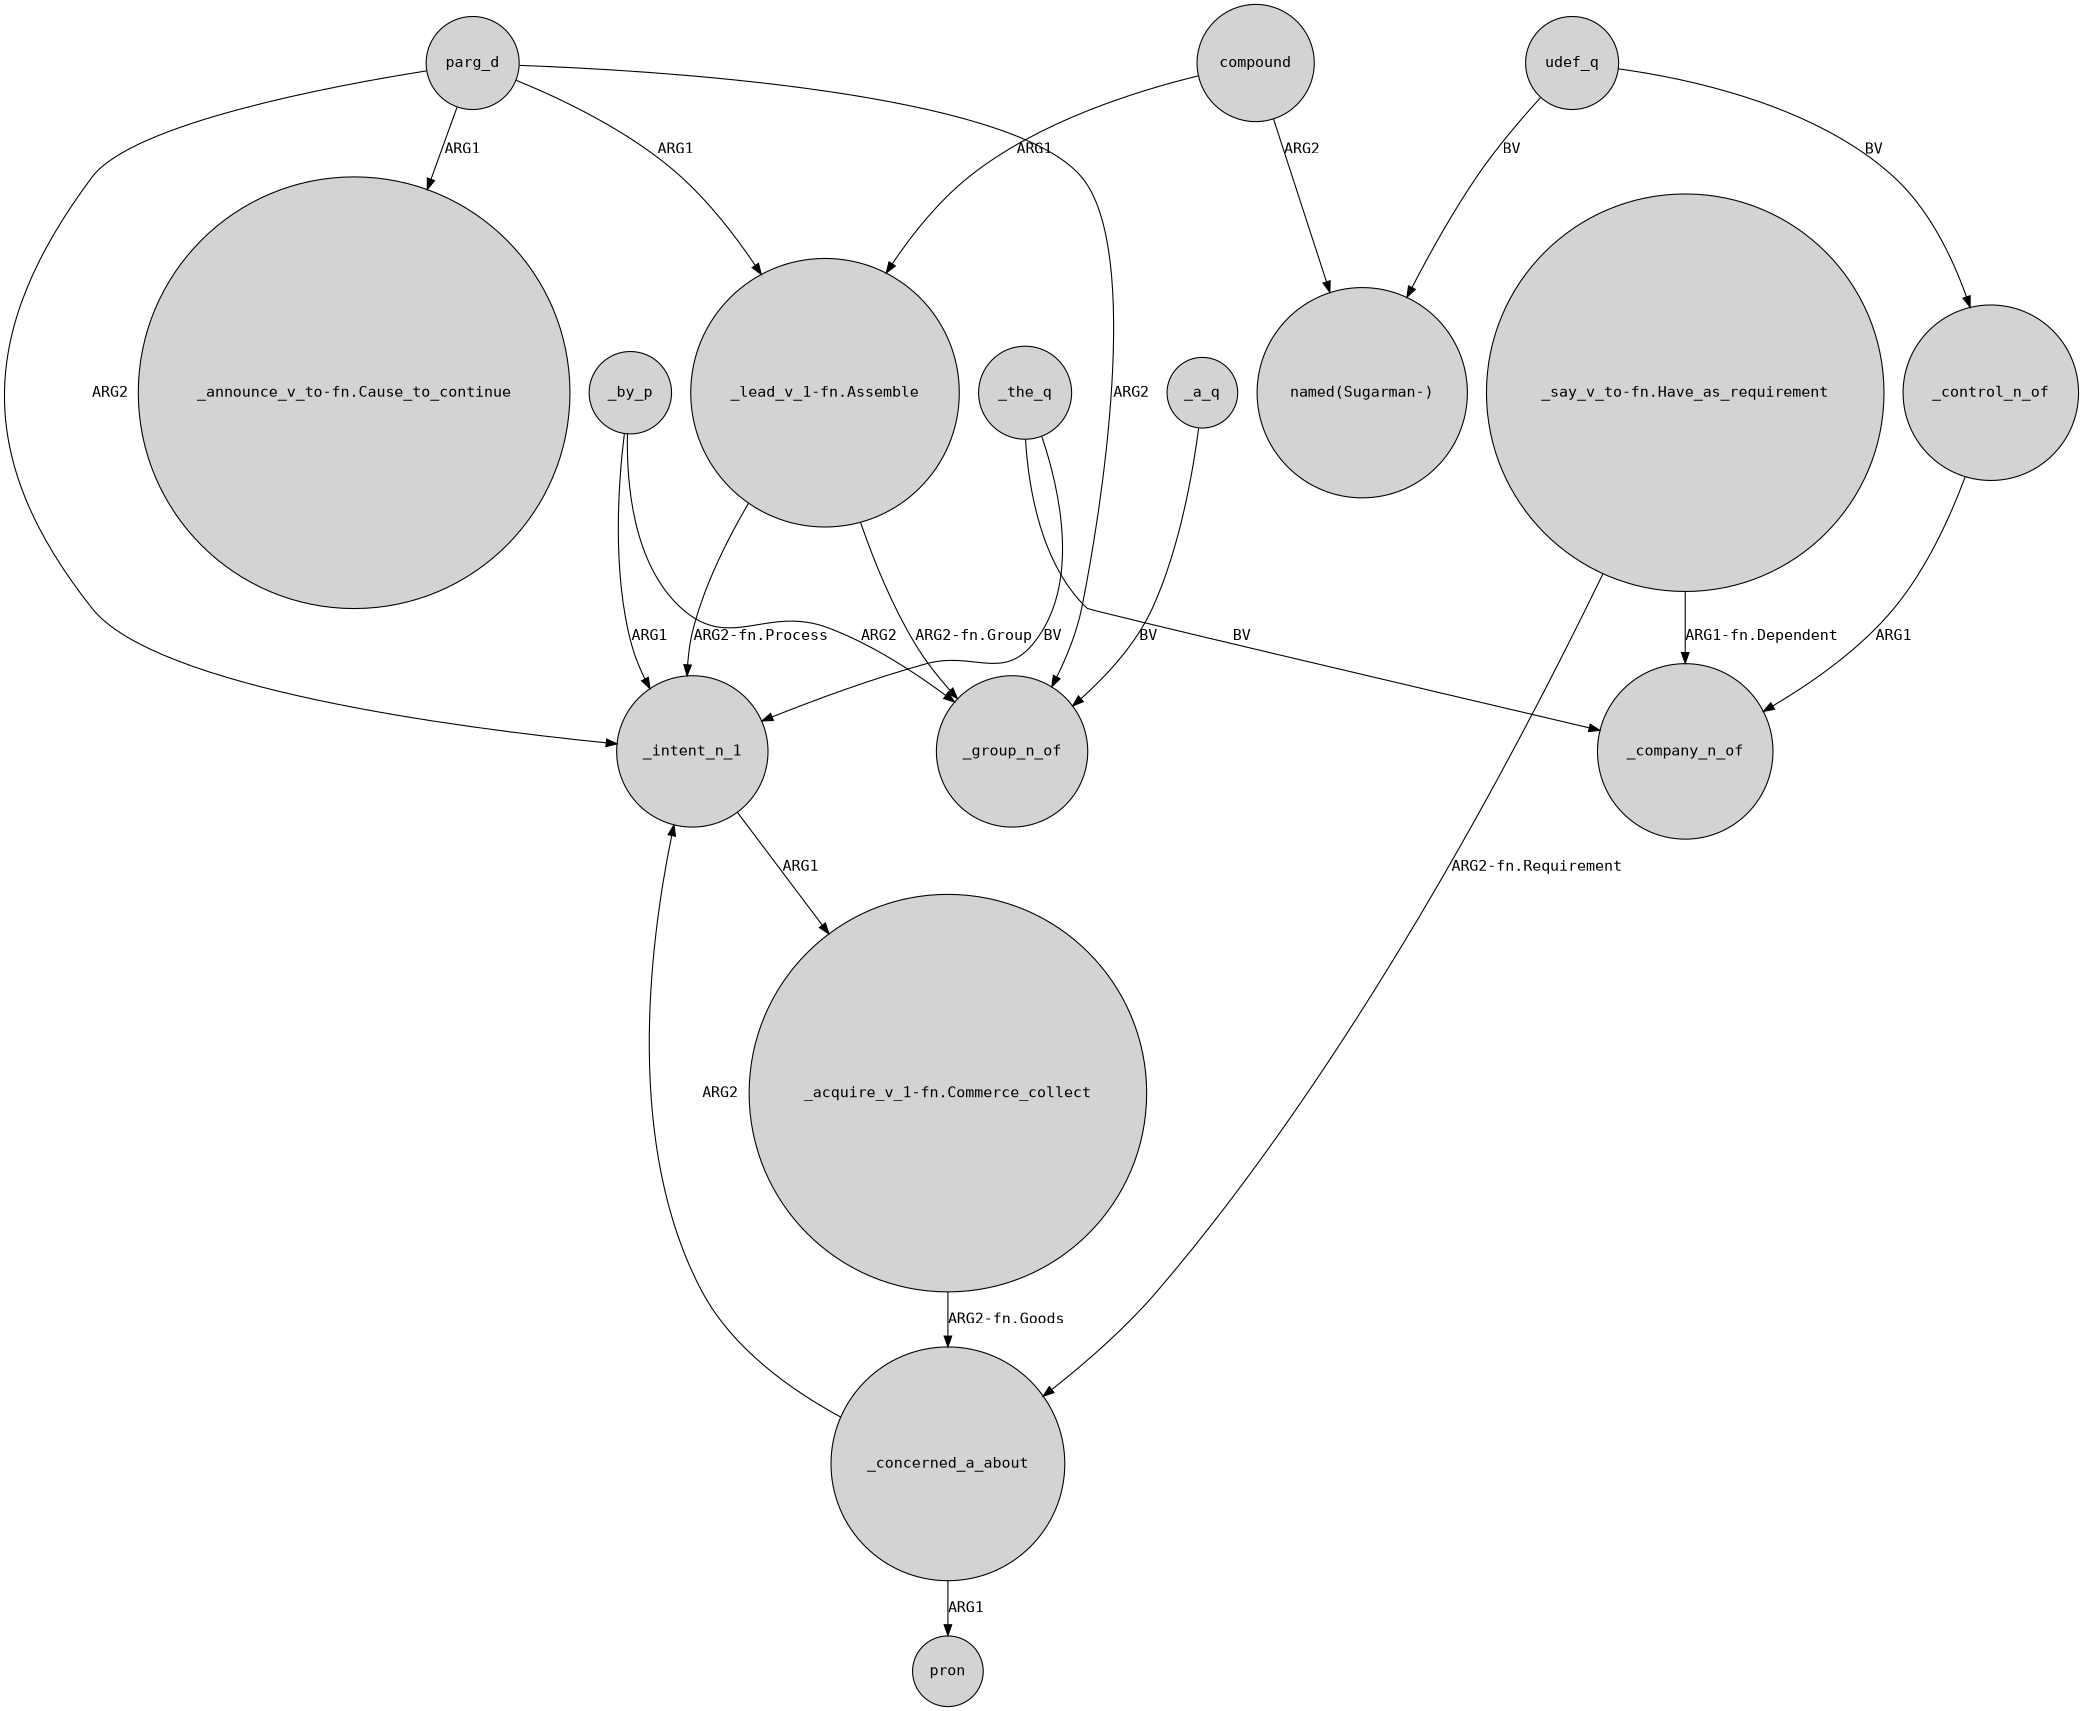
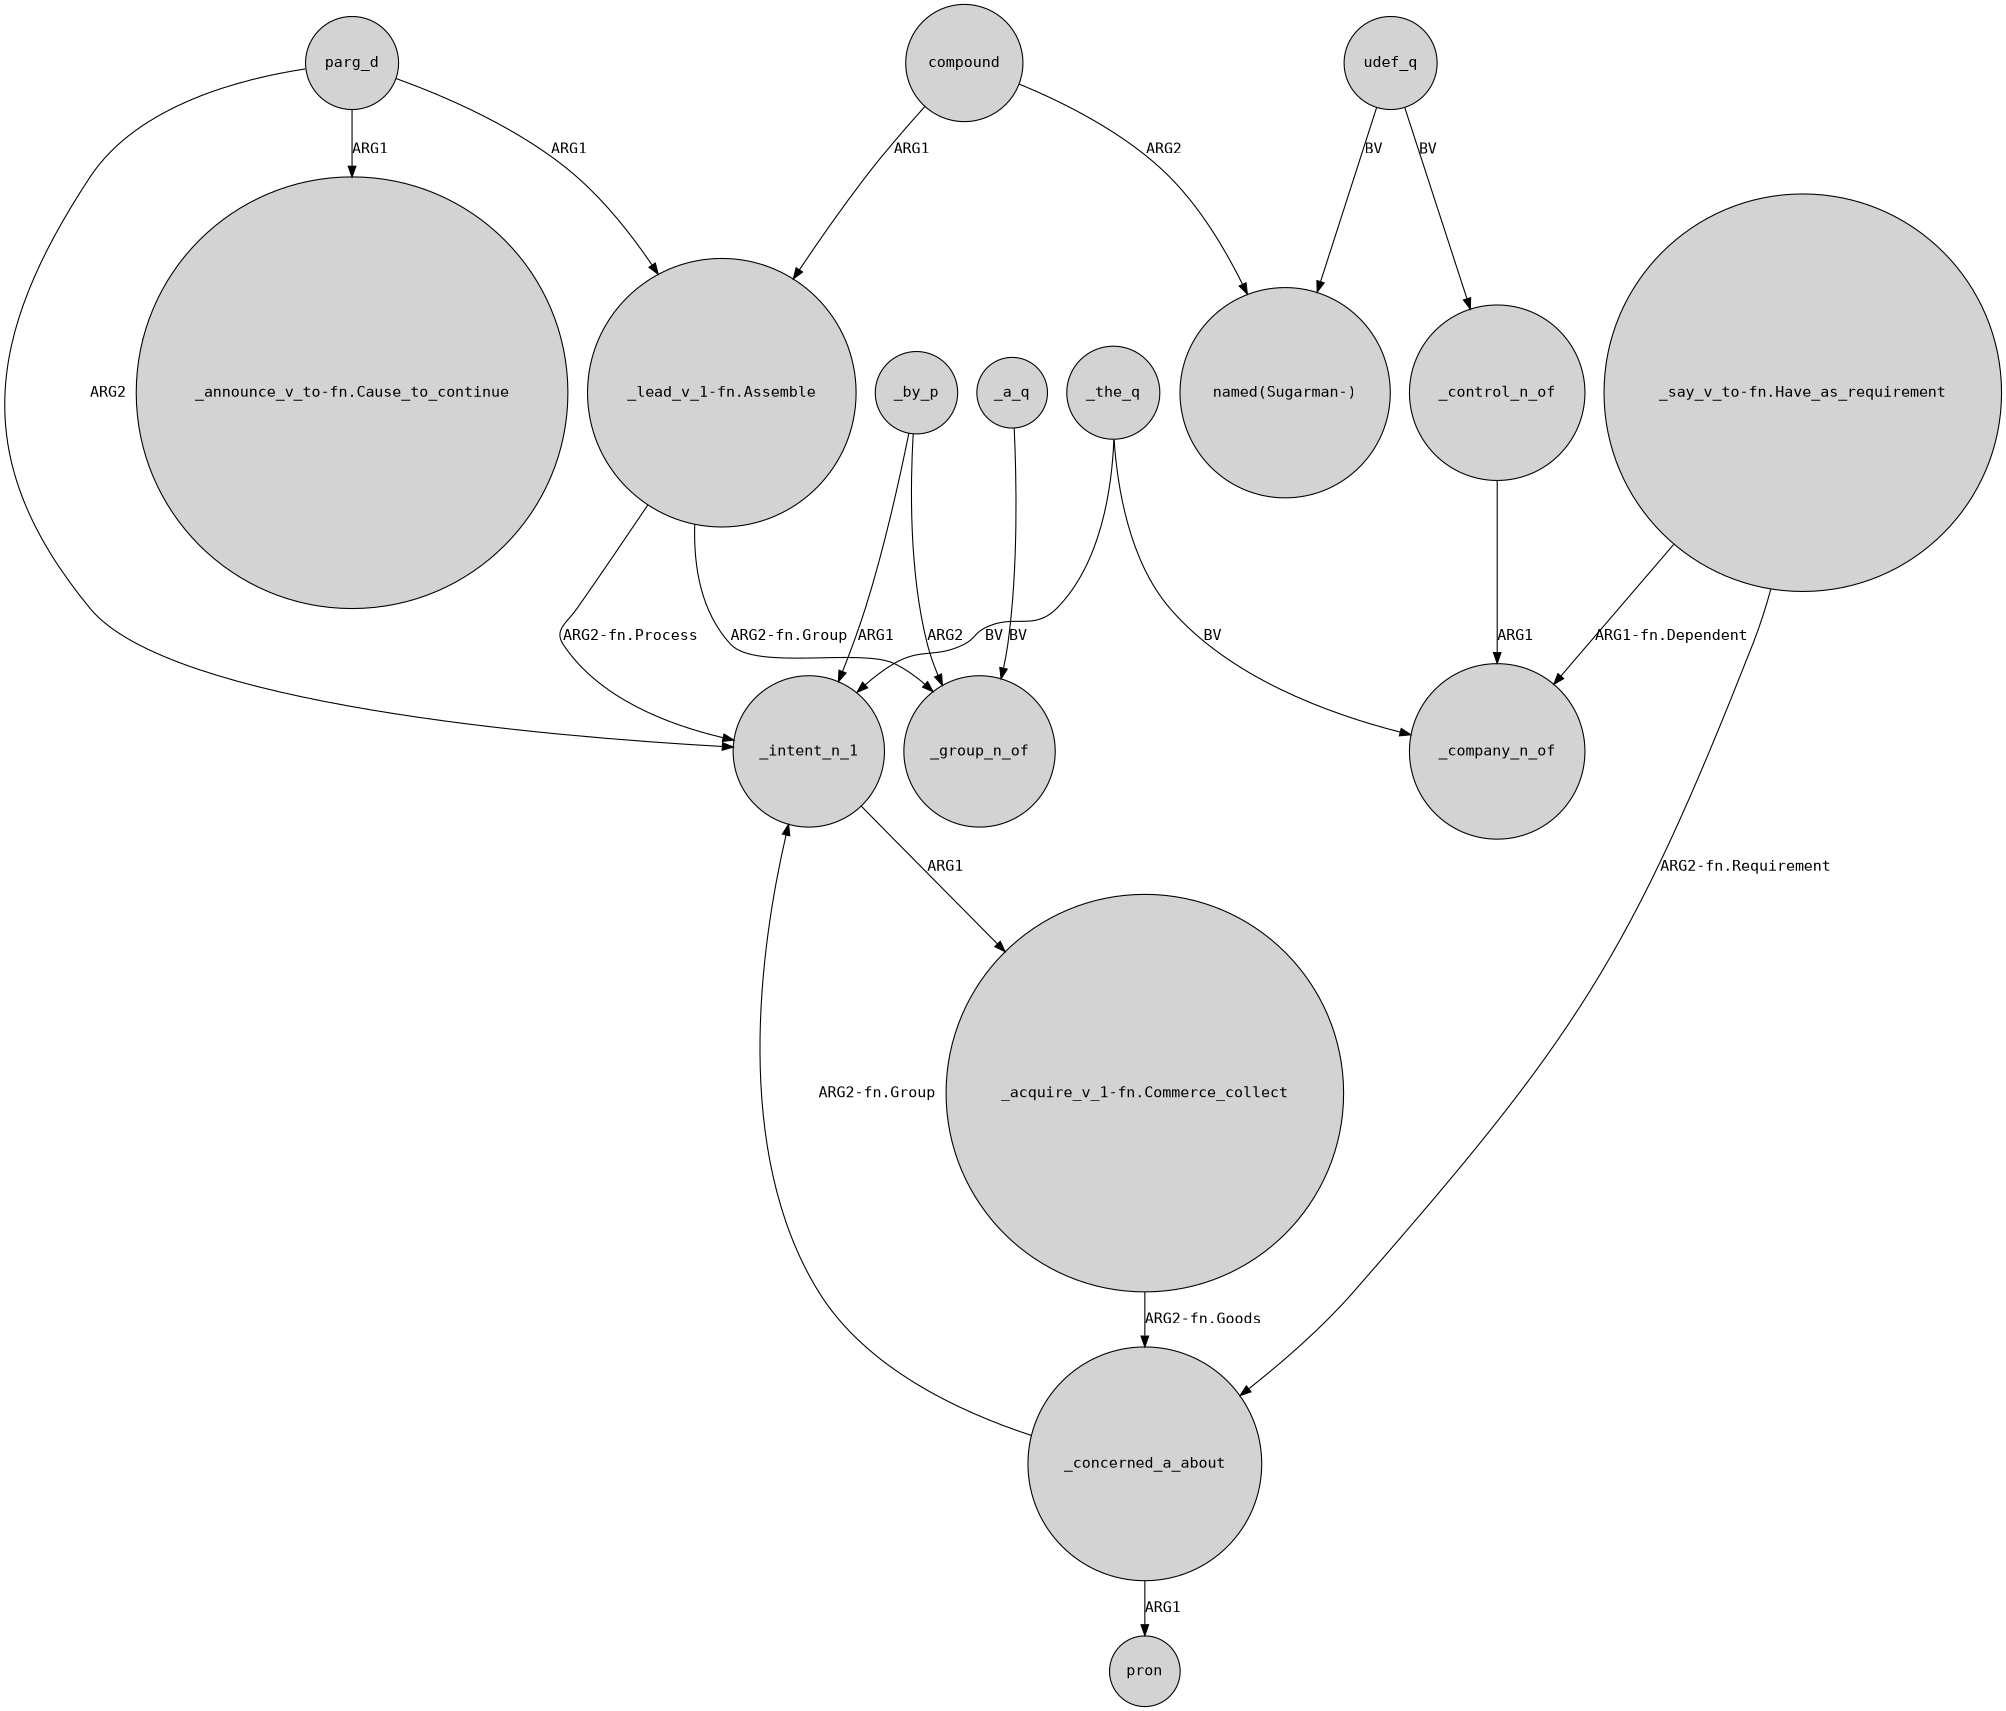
edge "parg_d" -> "_group_n_of": removed, label "ARG2"
edge "_concerned_a_about" -> "_intent_n_1": label "ARG2" -> "ARG2-fn.Group"
